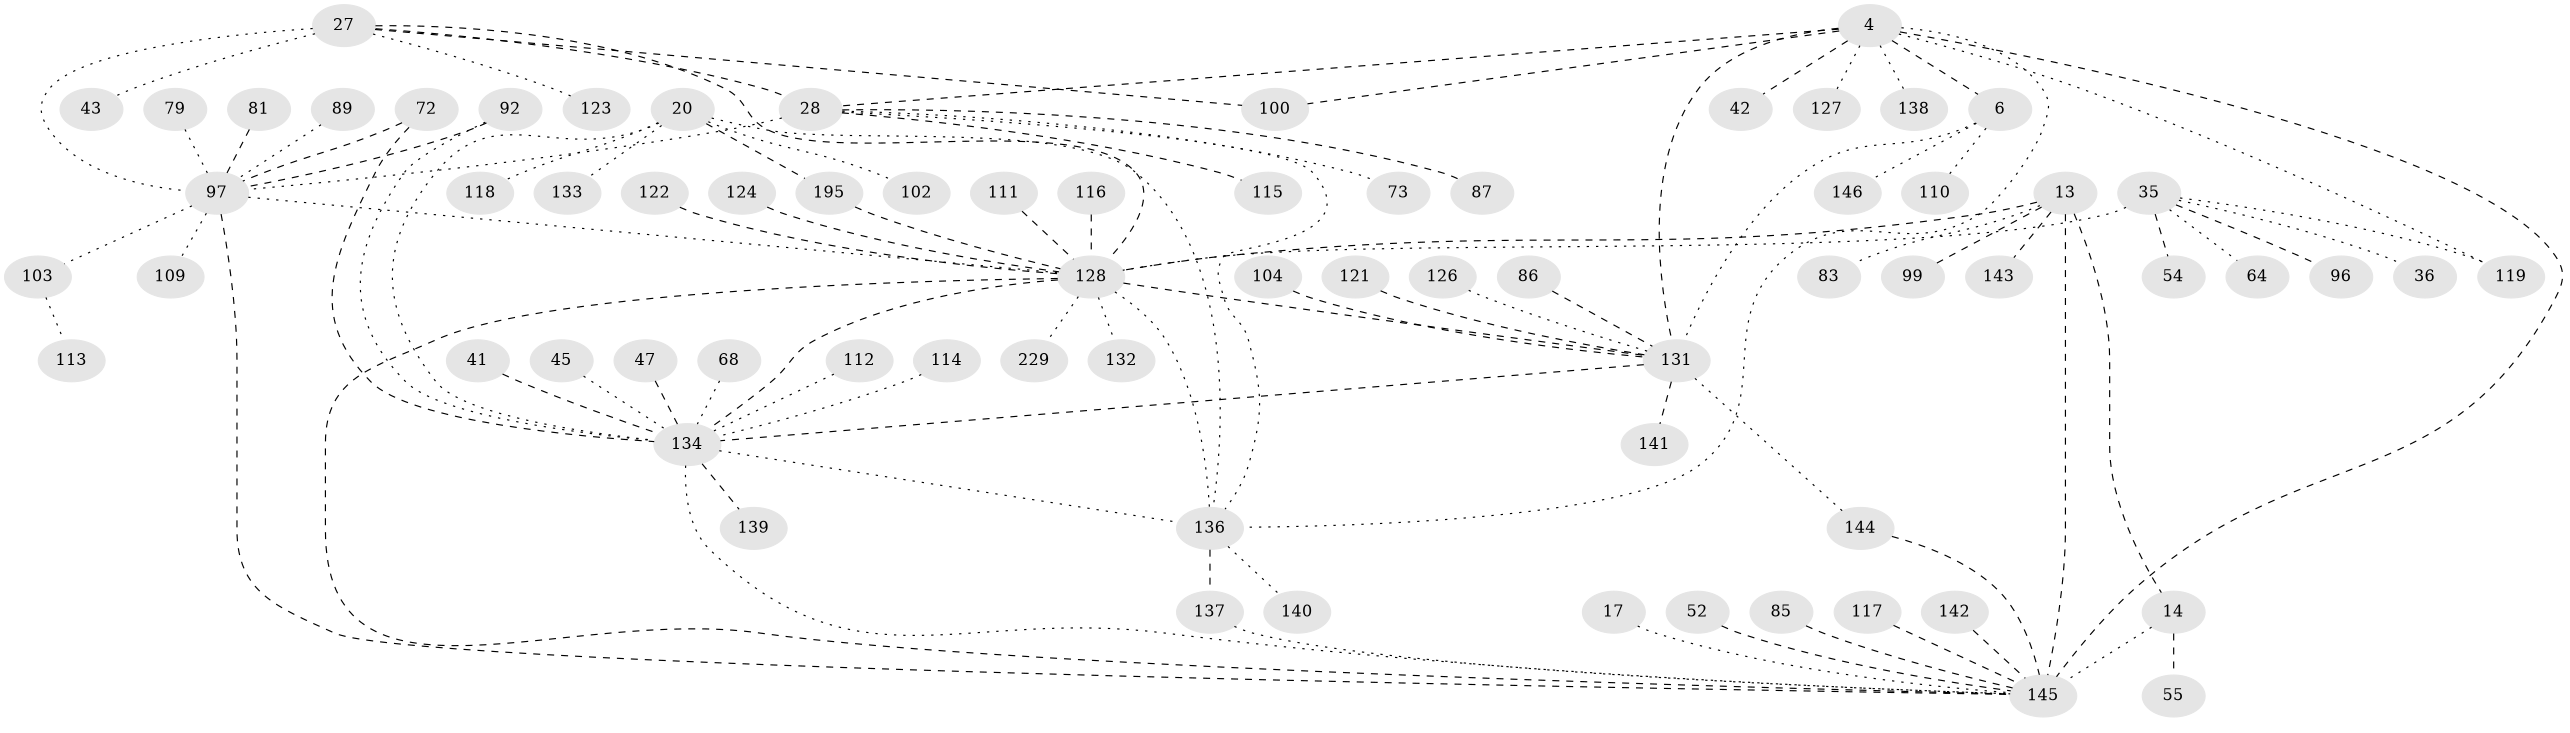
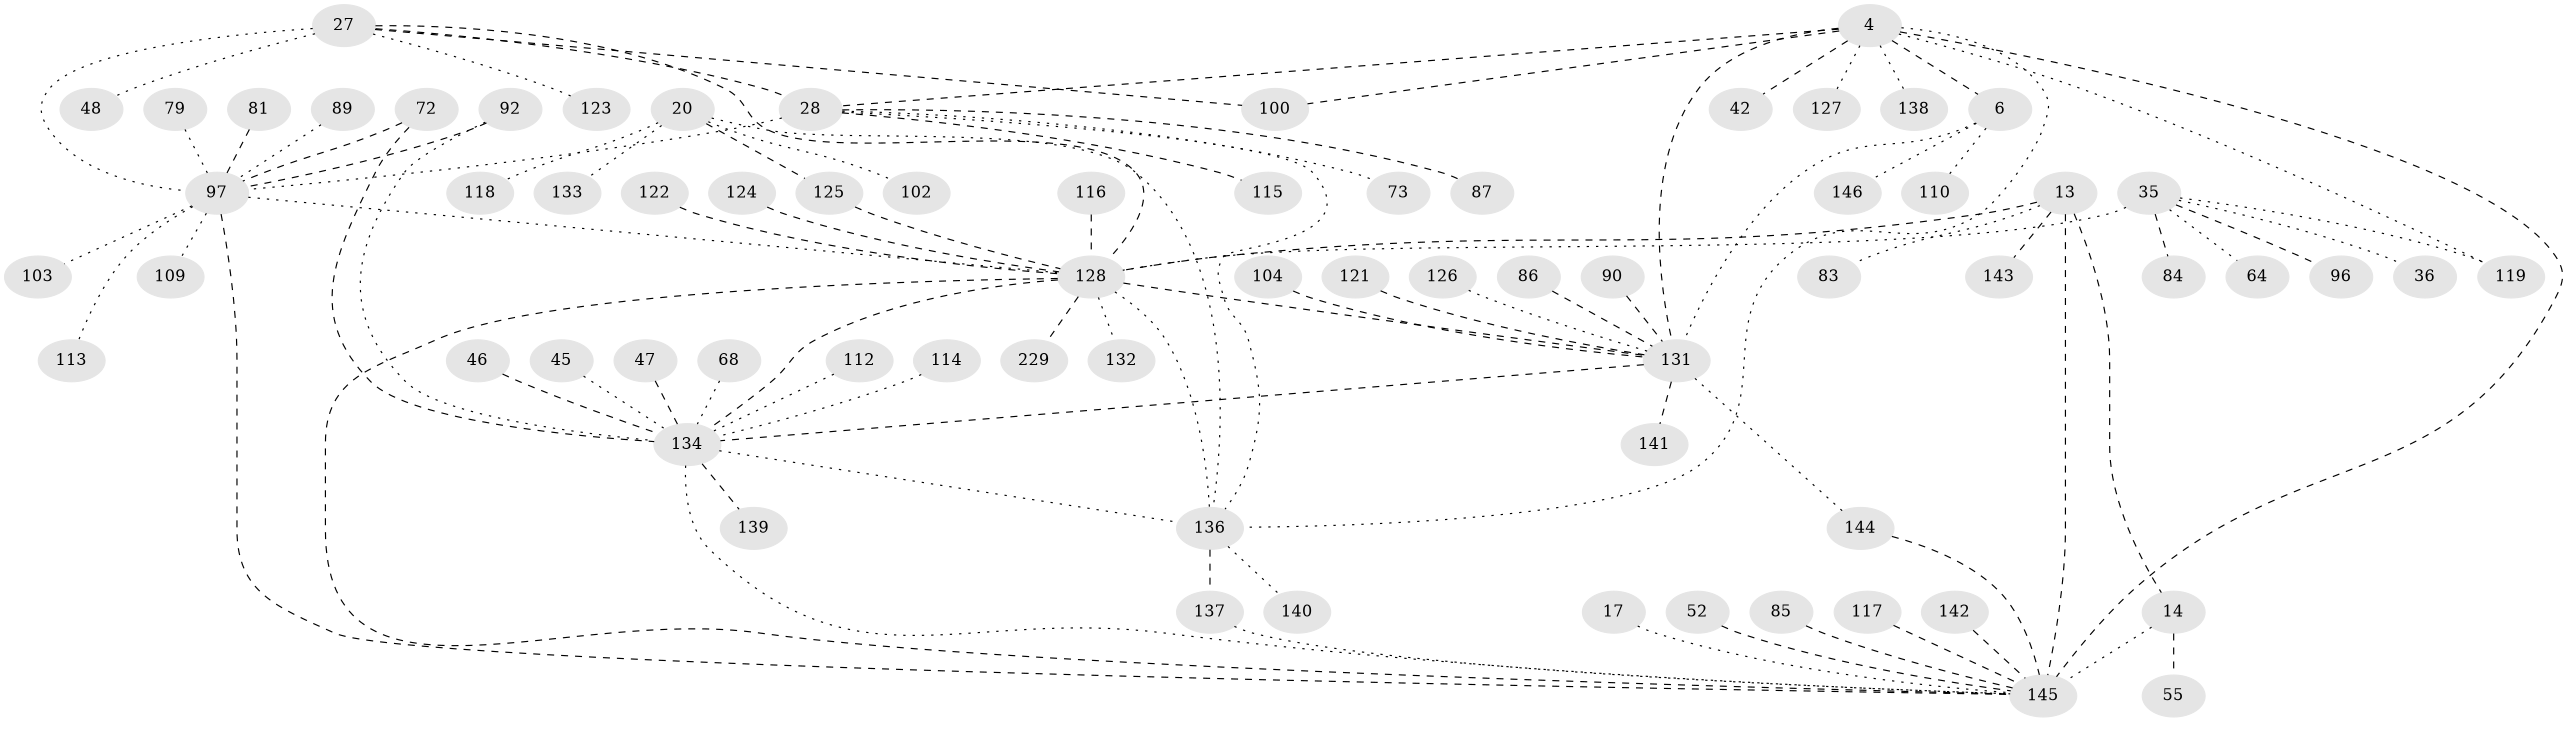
node "43": label "43" -> "48"
node "195": label "195" -> "125"
node "111": removed
edge "20" -- "134": removed
node "90": added
node "99": removed
node "54": label "54" -> "84"
edge "103" -- "113": now "97" -- "113"
edge "128" -- "229": style dotted -> dashed
node "41": label "41" -> "46"
